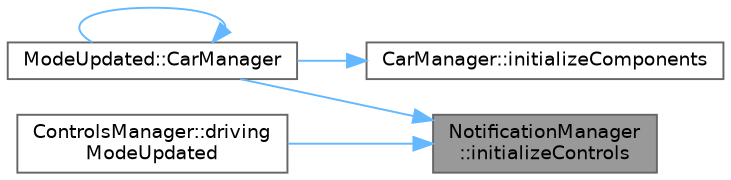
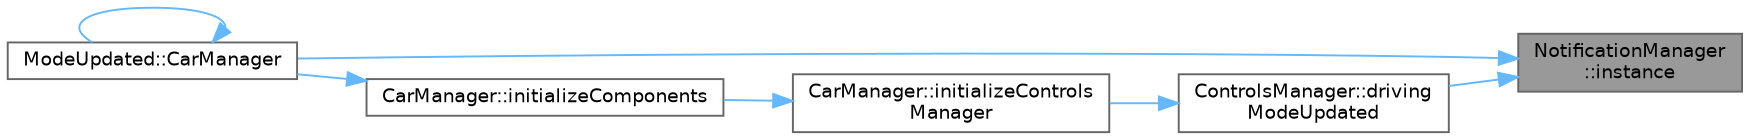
node "CarManager::initializeControls Manager": added
node "NotificationManager ::initializeControls": label "NotificationManager ::initializeControls" -> "NotificationManager ::instance"
